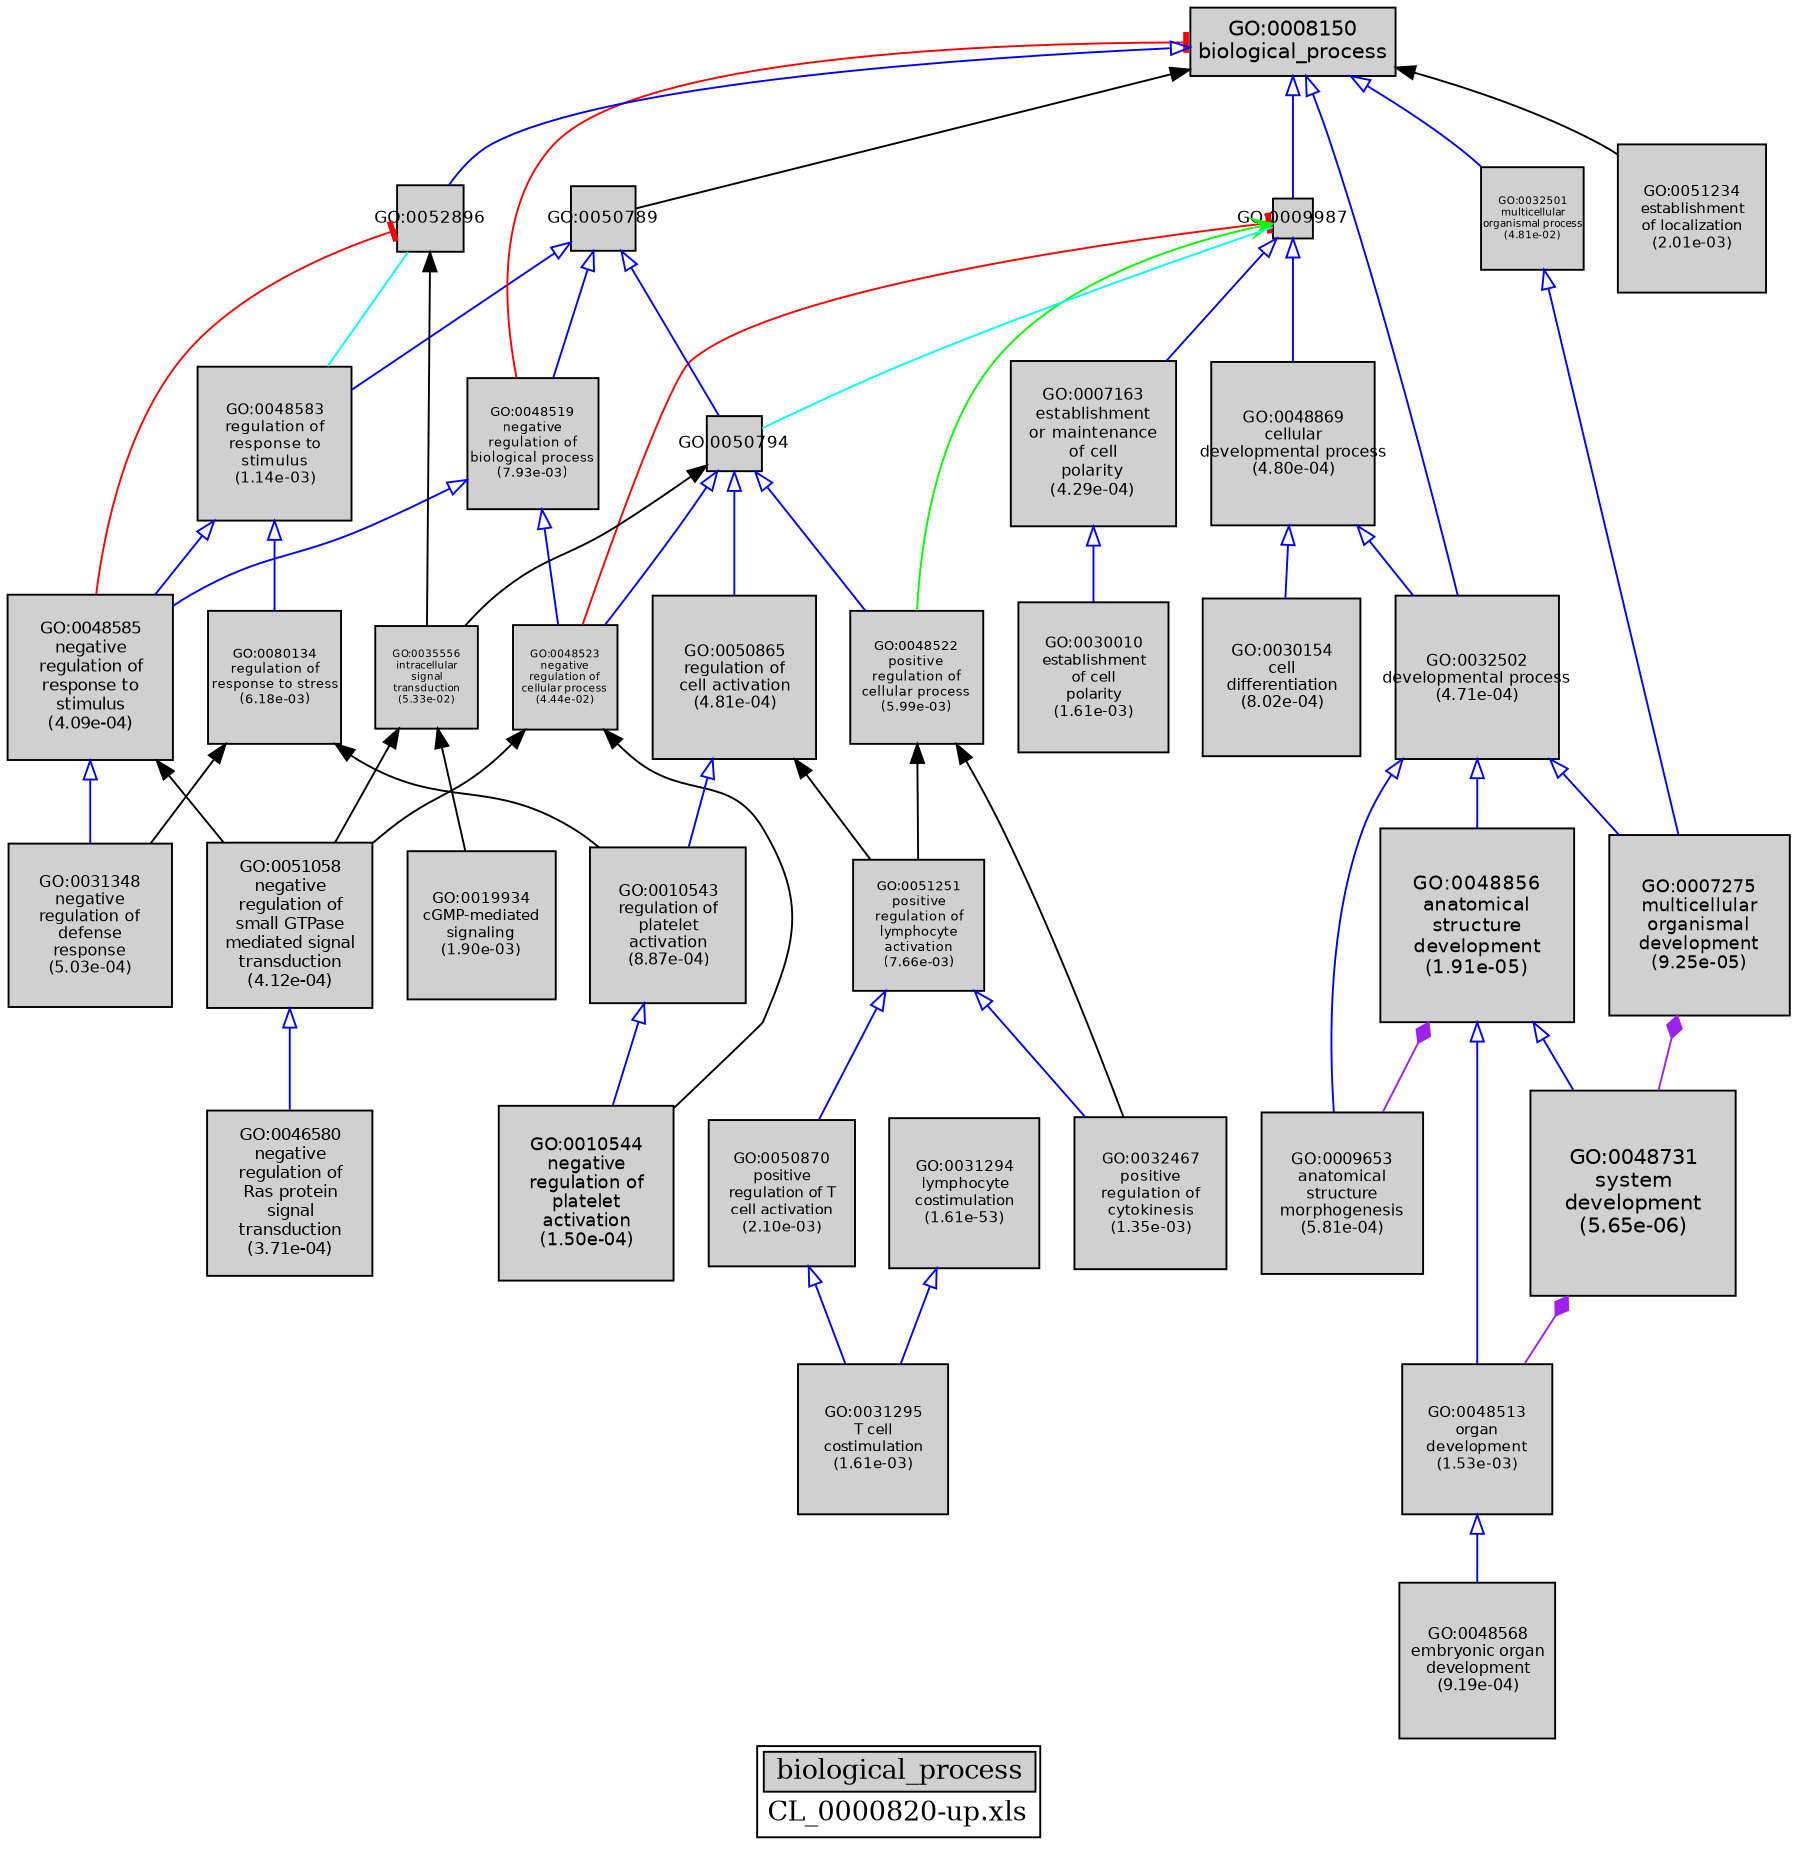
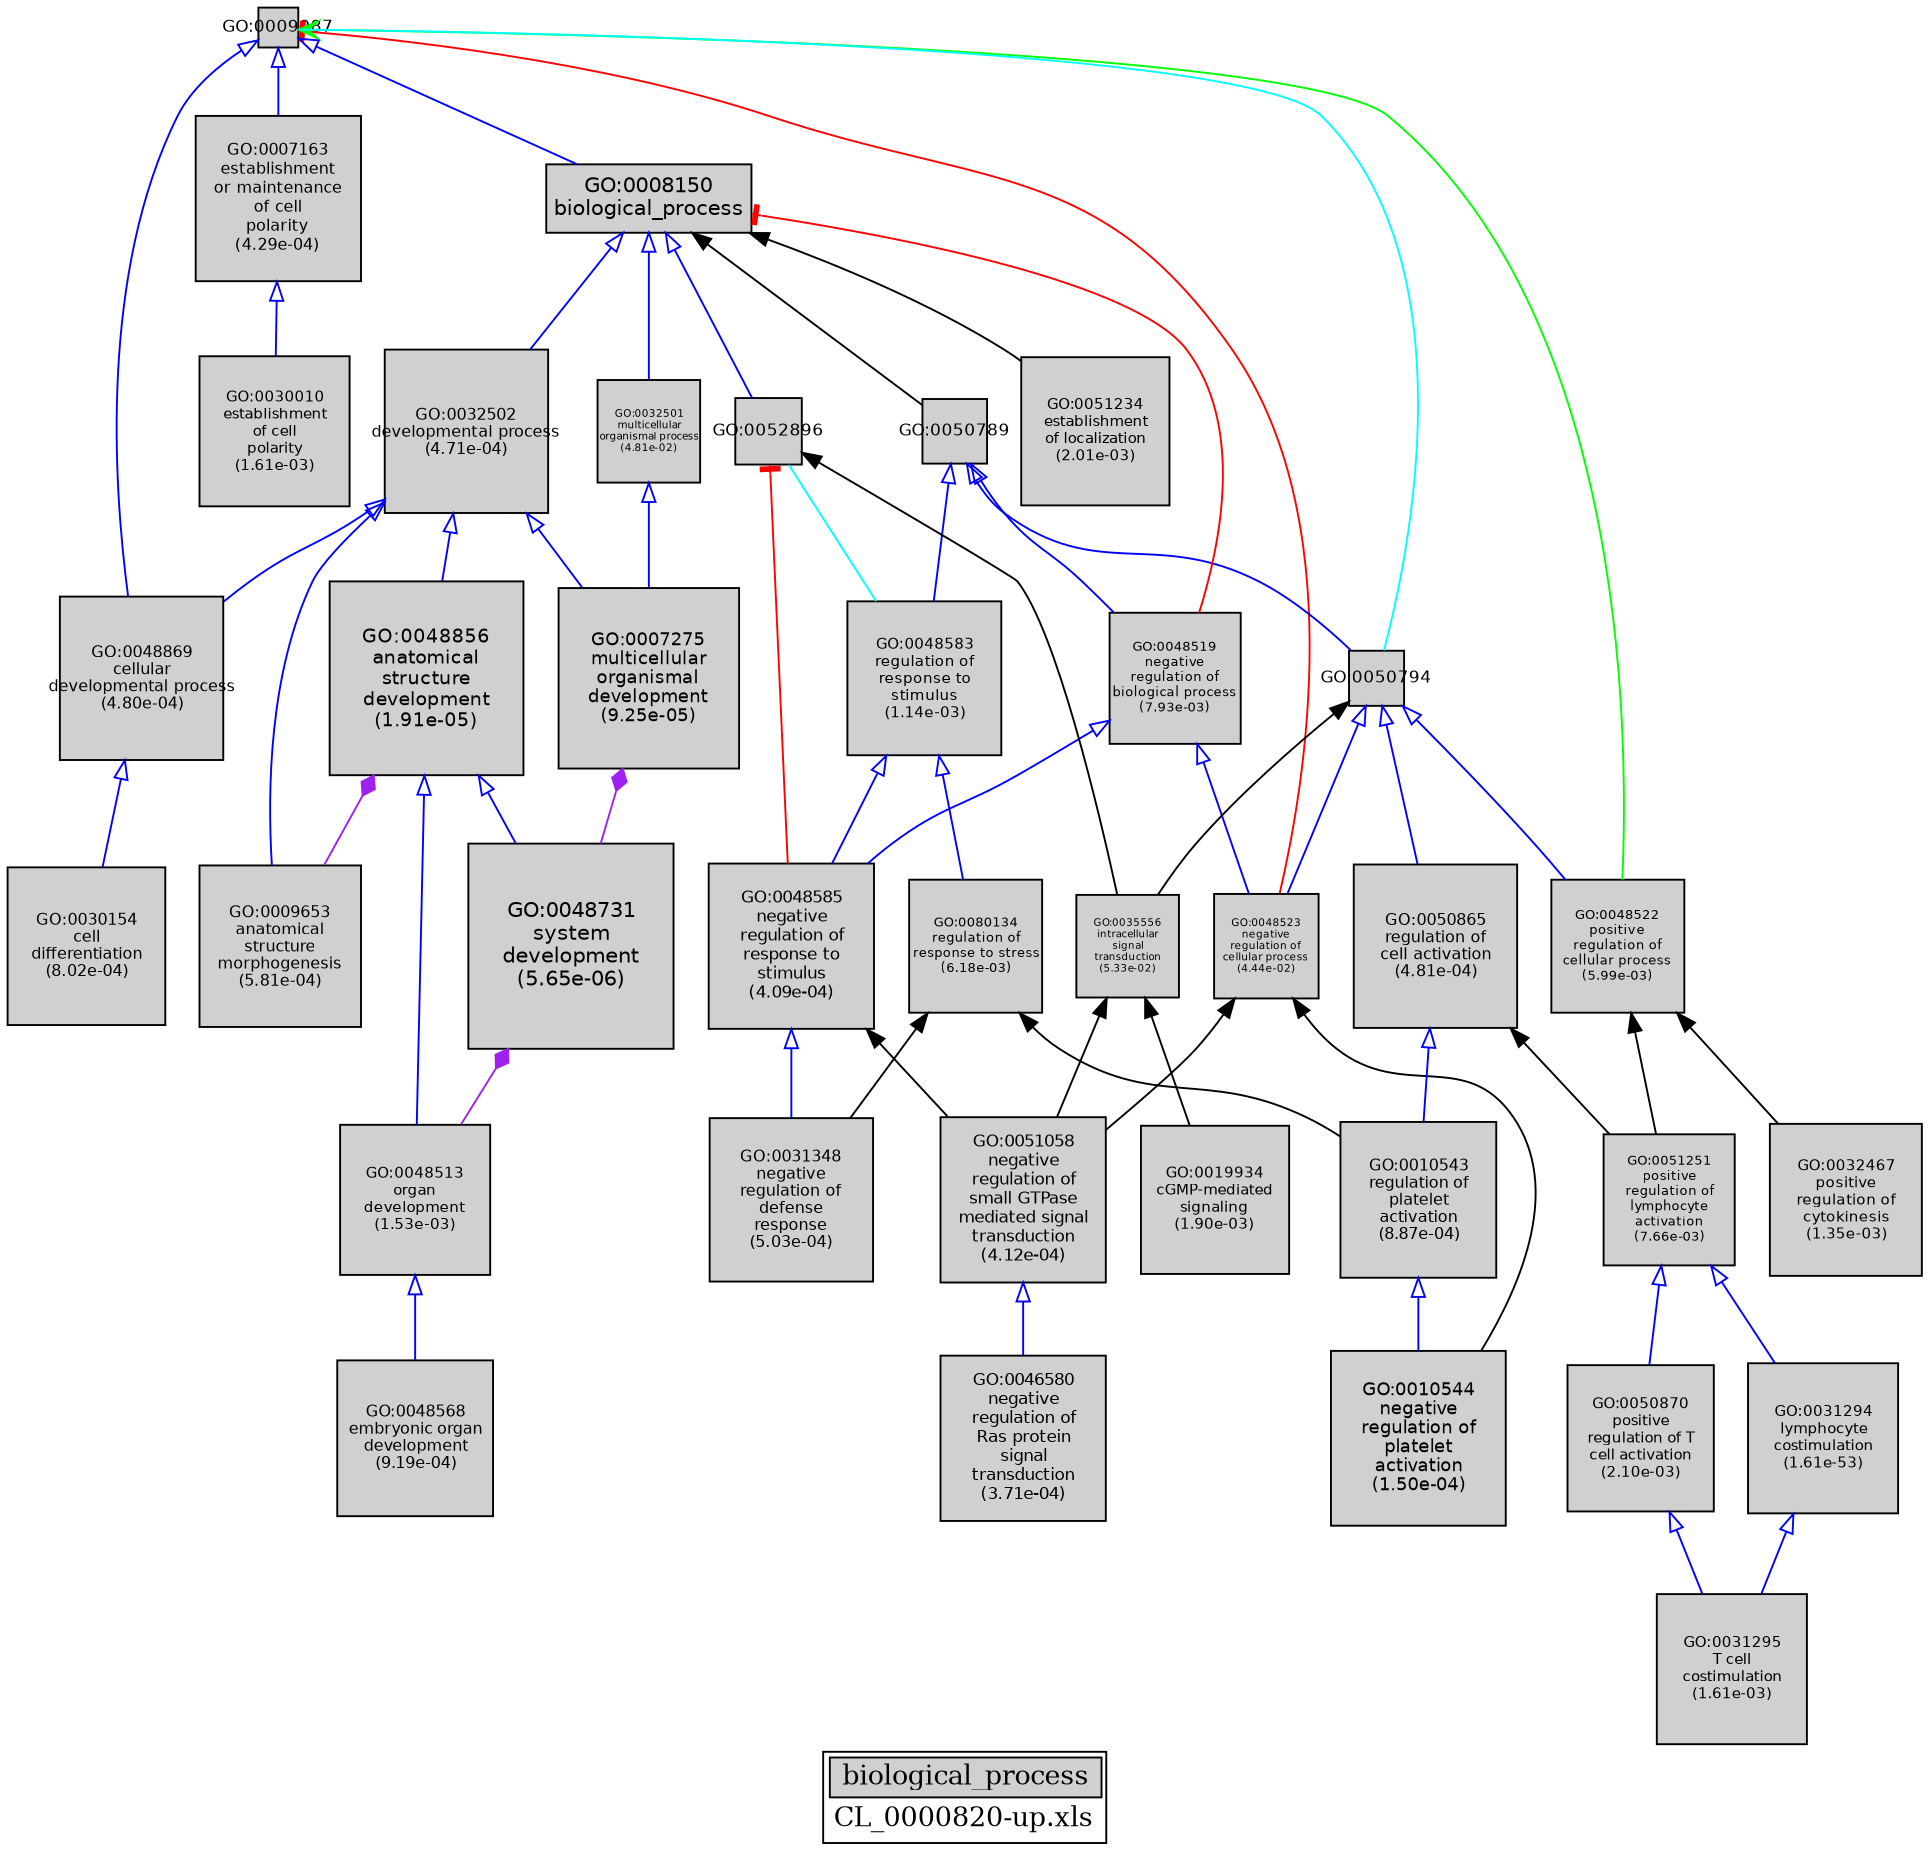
edge "GO:0009987" -> "GO:0008150": reversed
edge "GO:0032502" -> "GO:0048869": reversed
edge "GO:0032467" -> "GO:0051251": now "GO:0031294" -> "GO:0051251"
